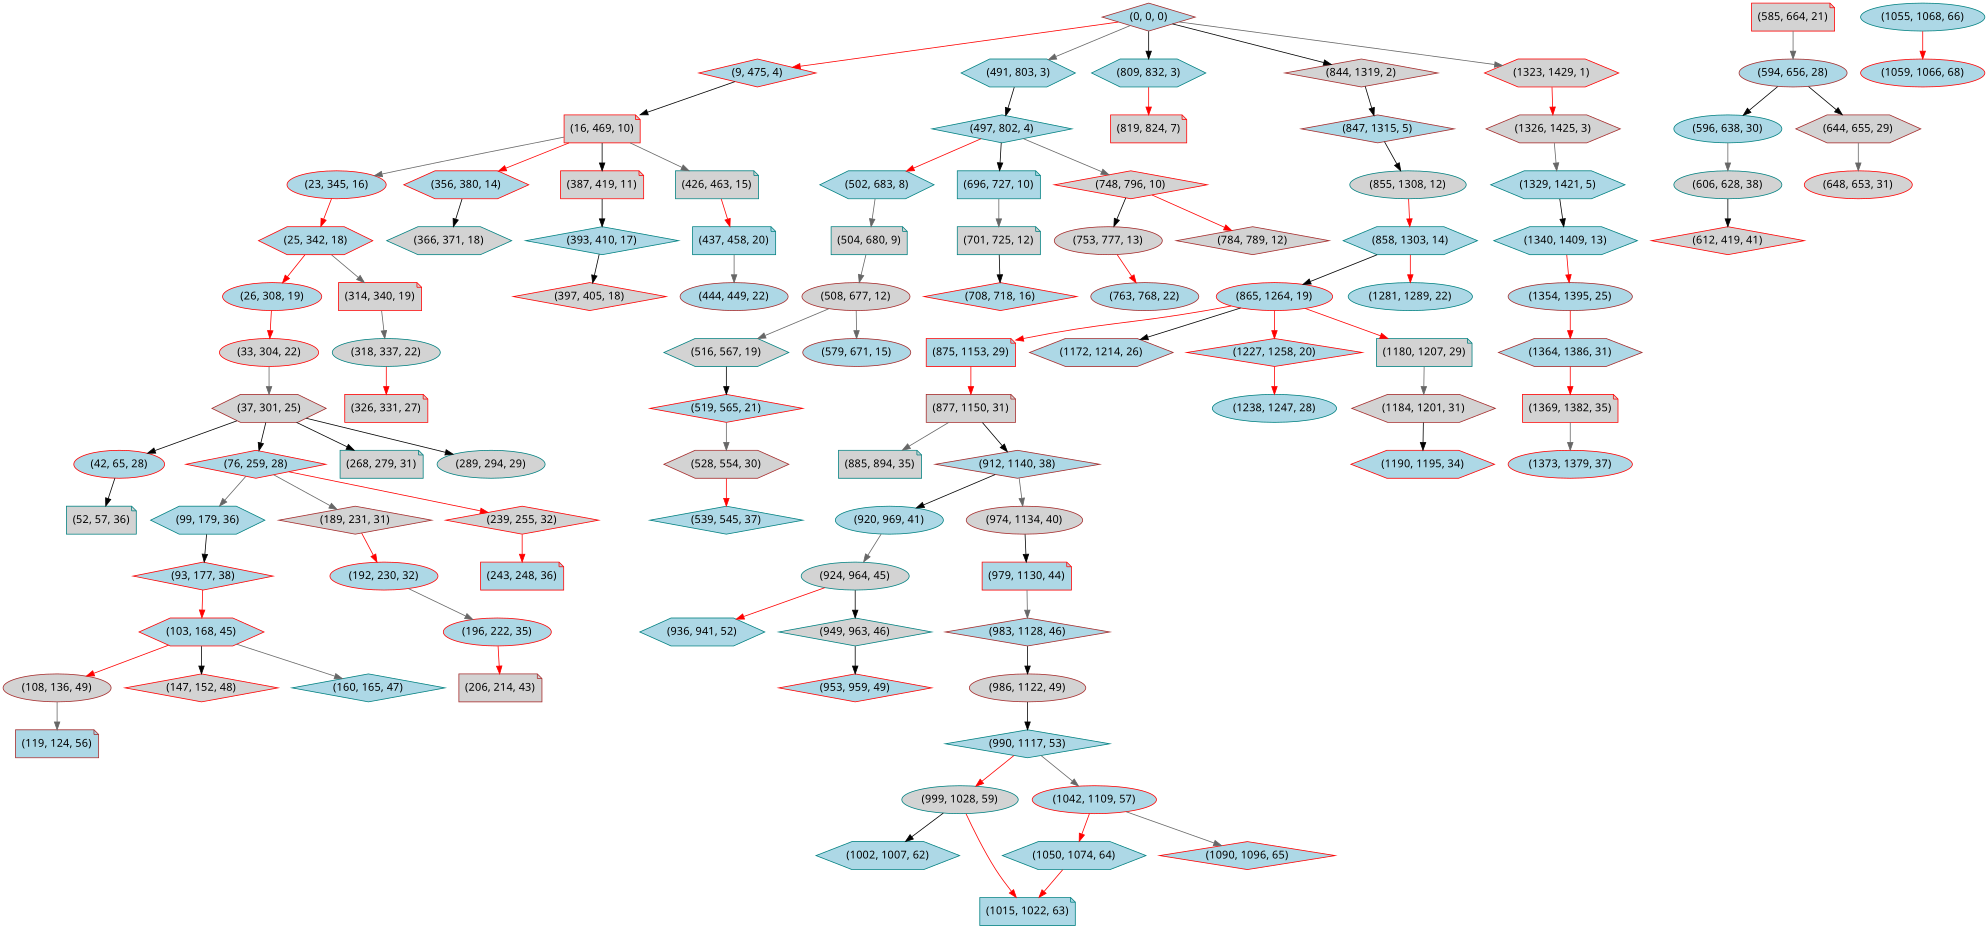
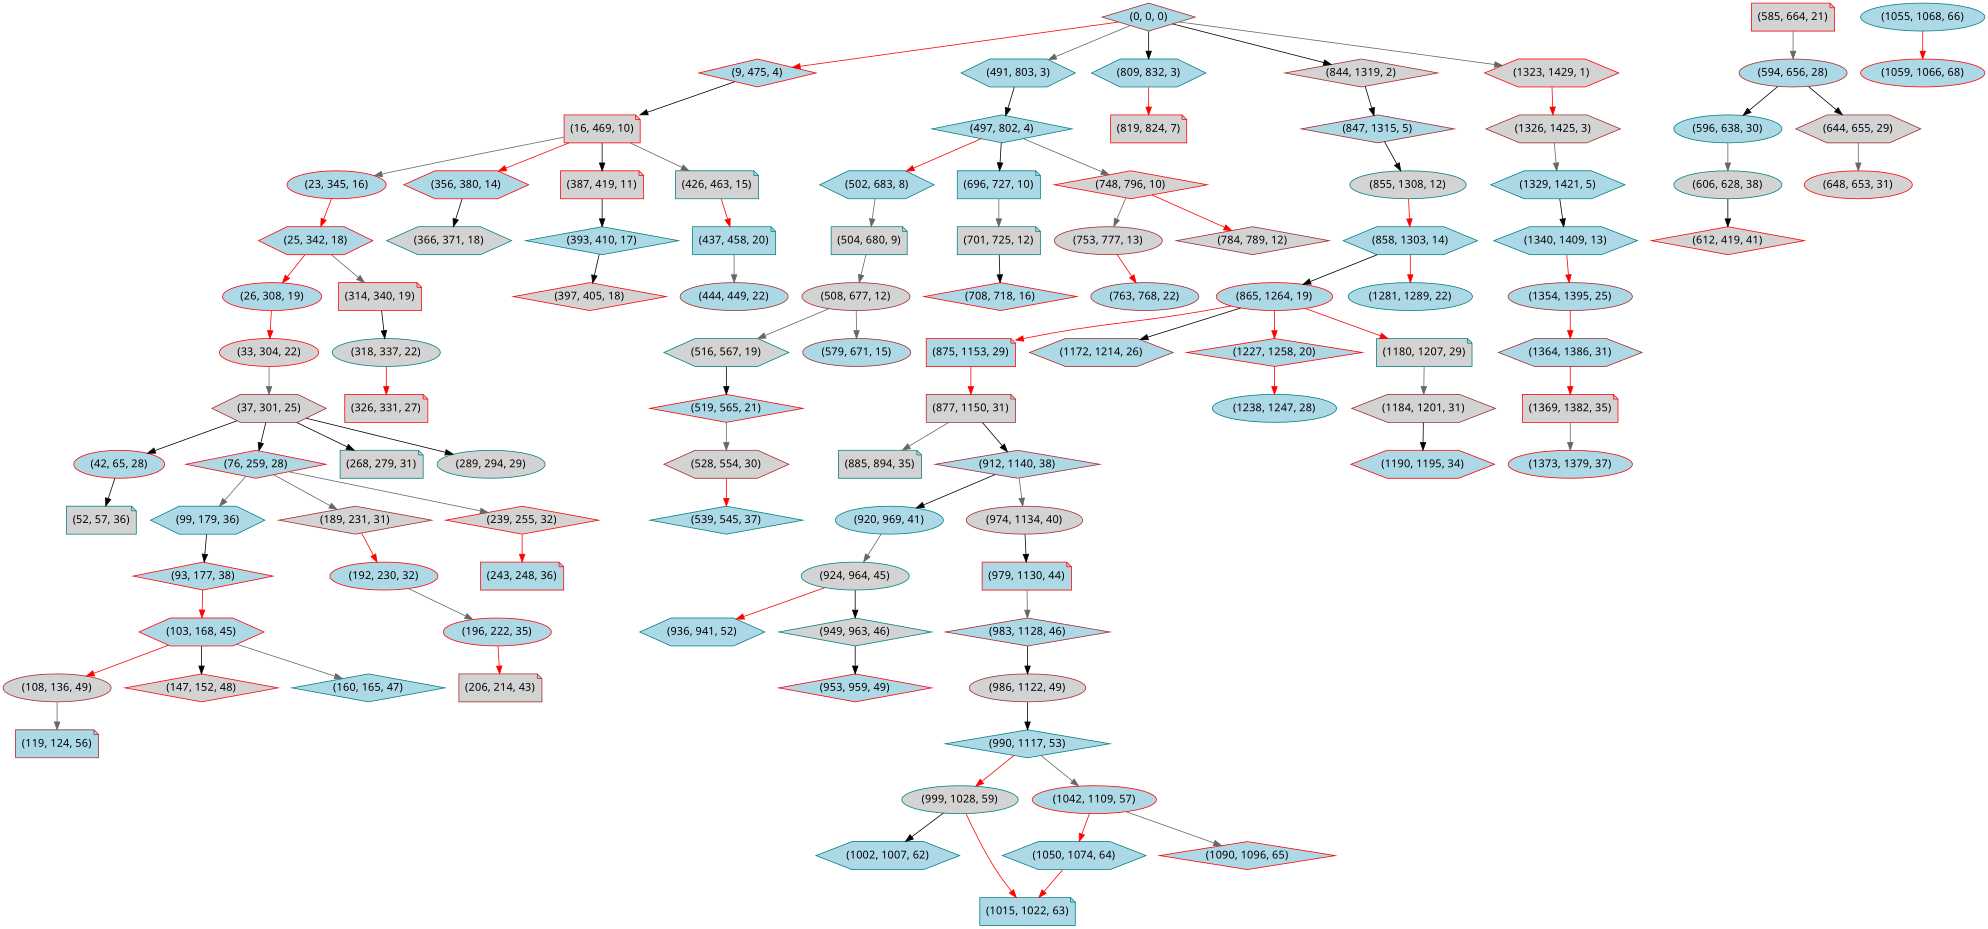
edge "(748, 796, 10)" -> "(753, 777, 13)": color black -> gray40
edge "(314, 340, 19)" -> "(318, 337, 22)": color gray40 -> black
edge "(76, 259, 28)" -> "(239, 255, 32)": color red -> gray40
